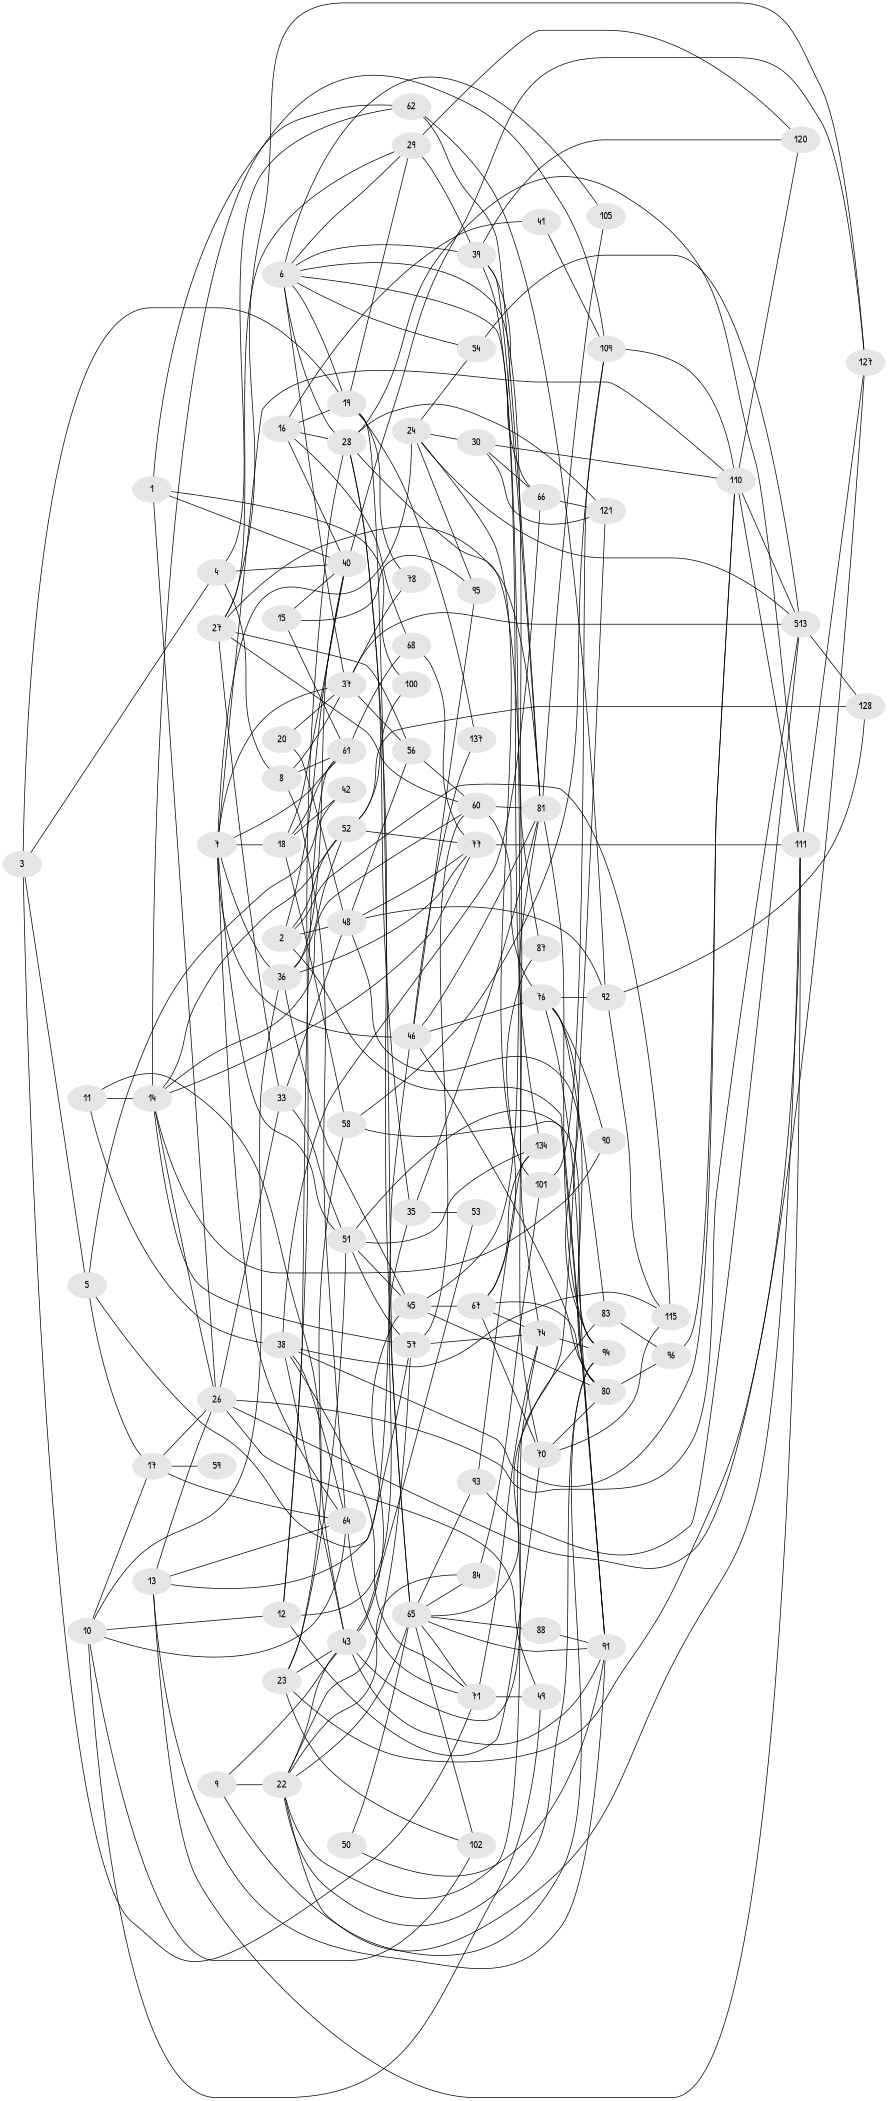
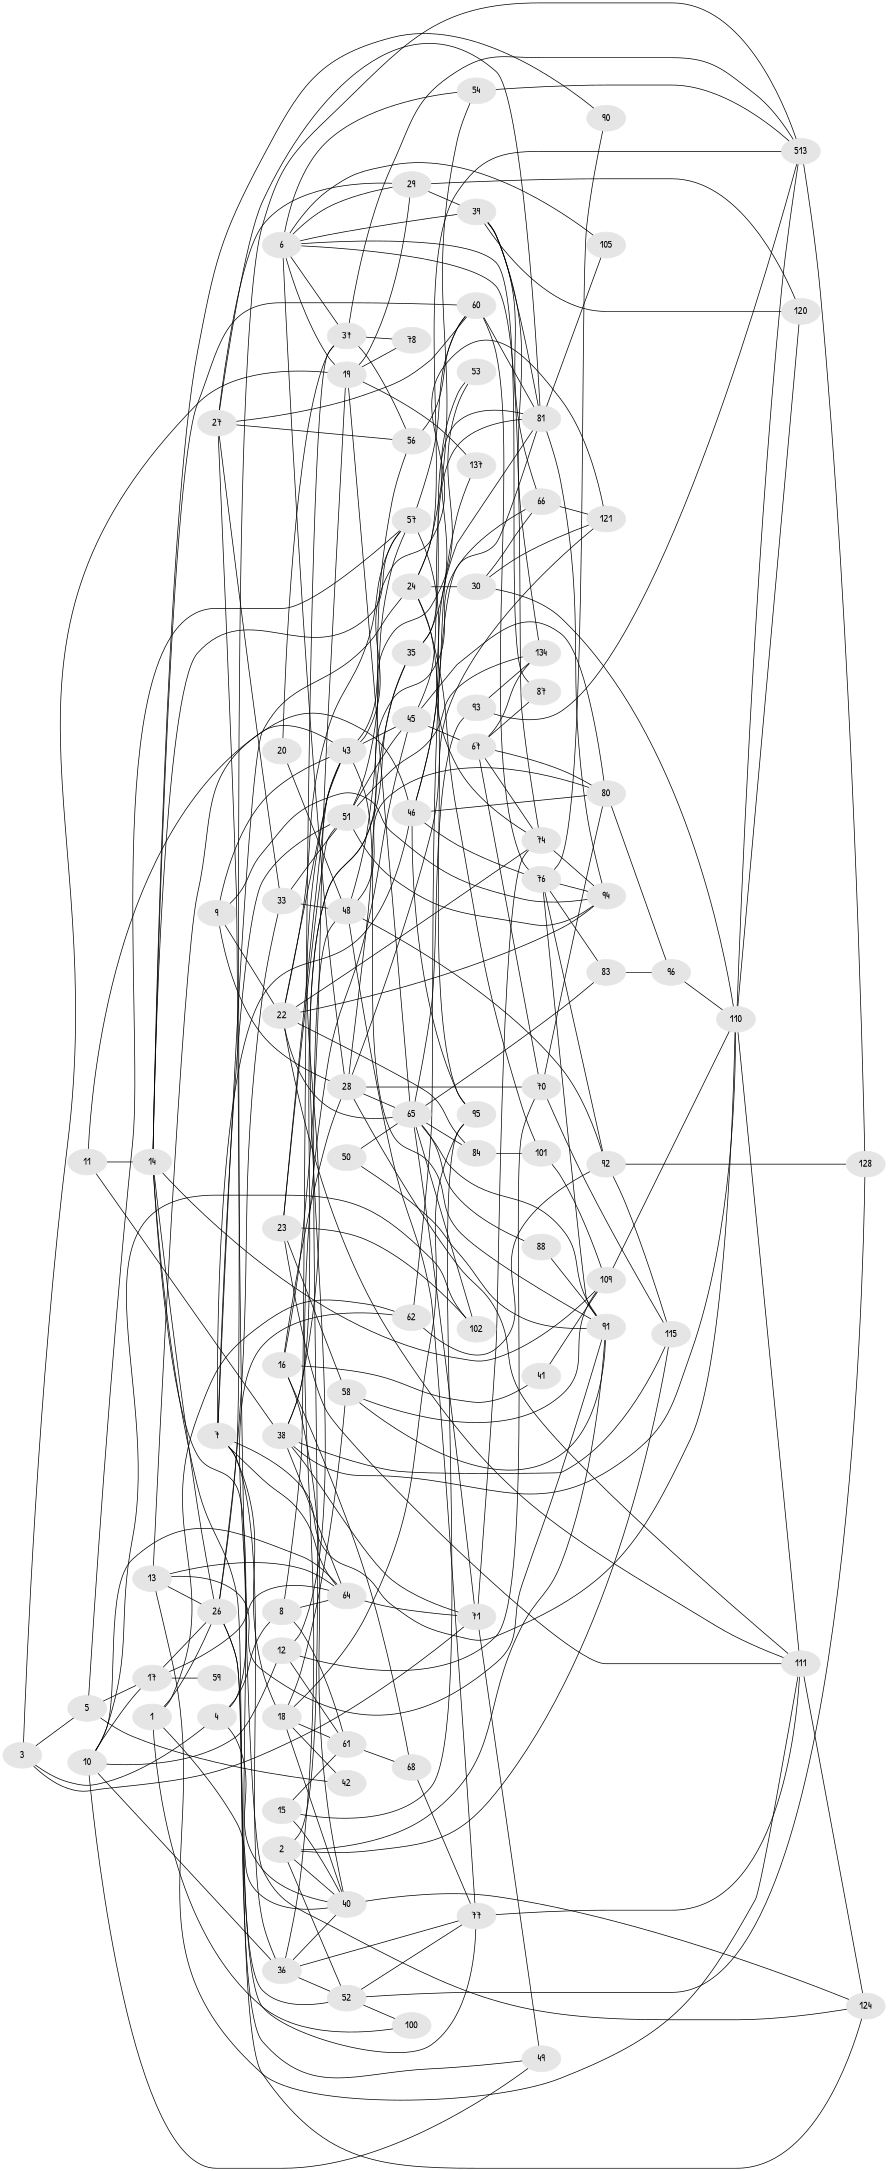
node "127": label "127" -> "124"
edge "37" -- "7": removed
edge "61" -- "7": removed
edge "28" -- "12": now "28" -- "9"
edge "95" -- "18": added
